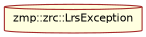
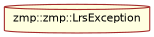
node "zmp::zrc::LrsException": label "zmp::zrc::LrsException" -> "zmp::zmp::LrsException"
